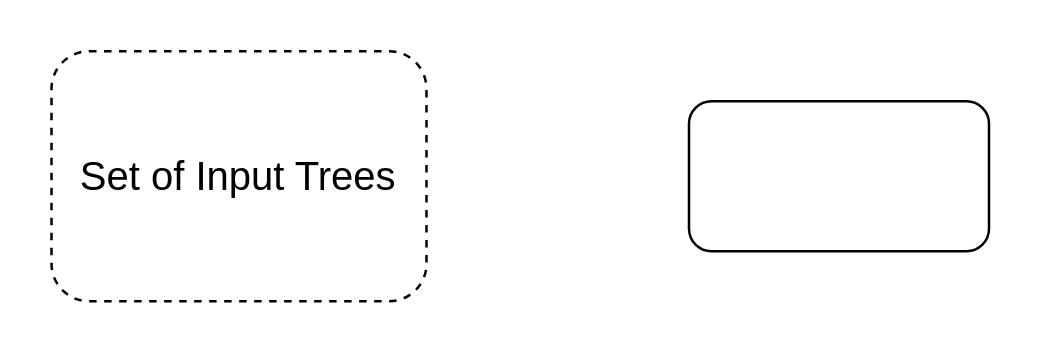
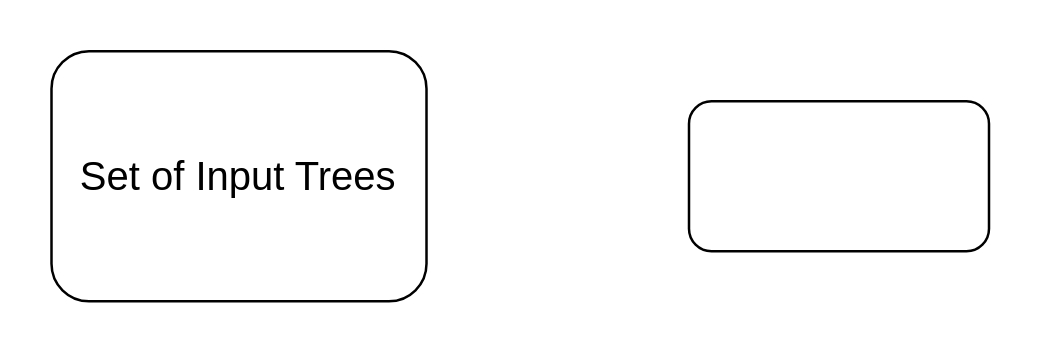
node "Set of Input Trees": style dashed -> solid
